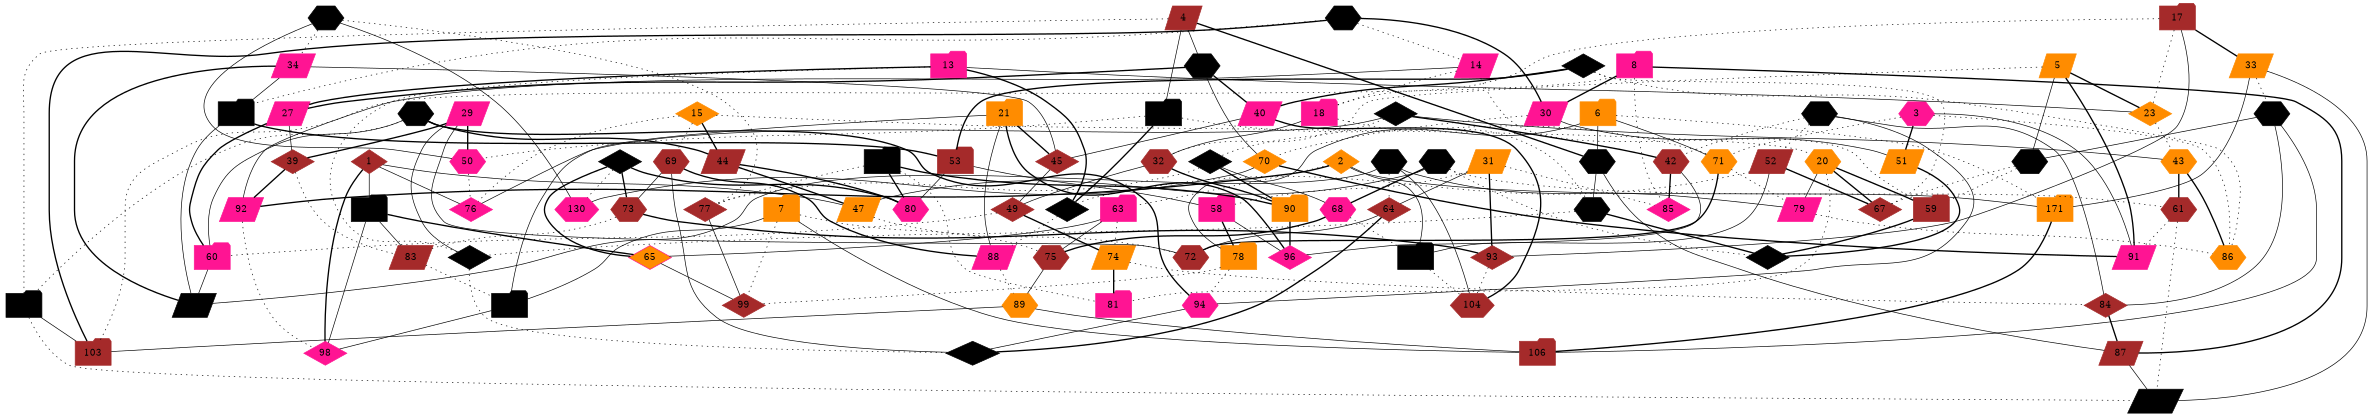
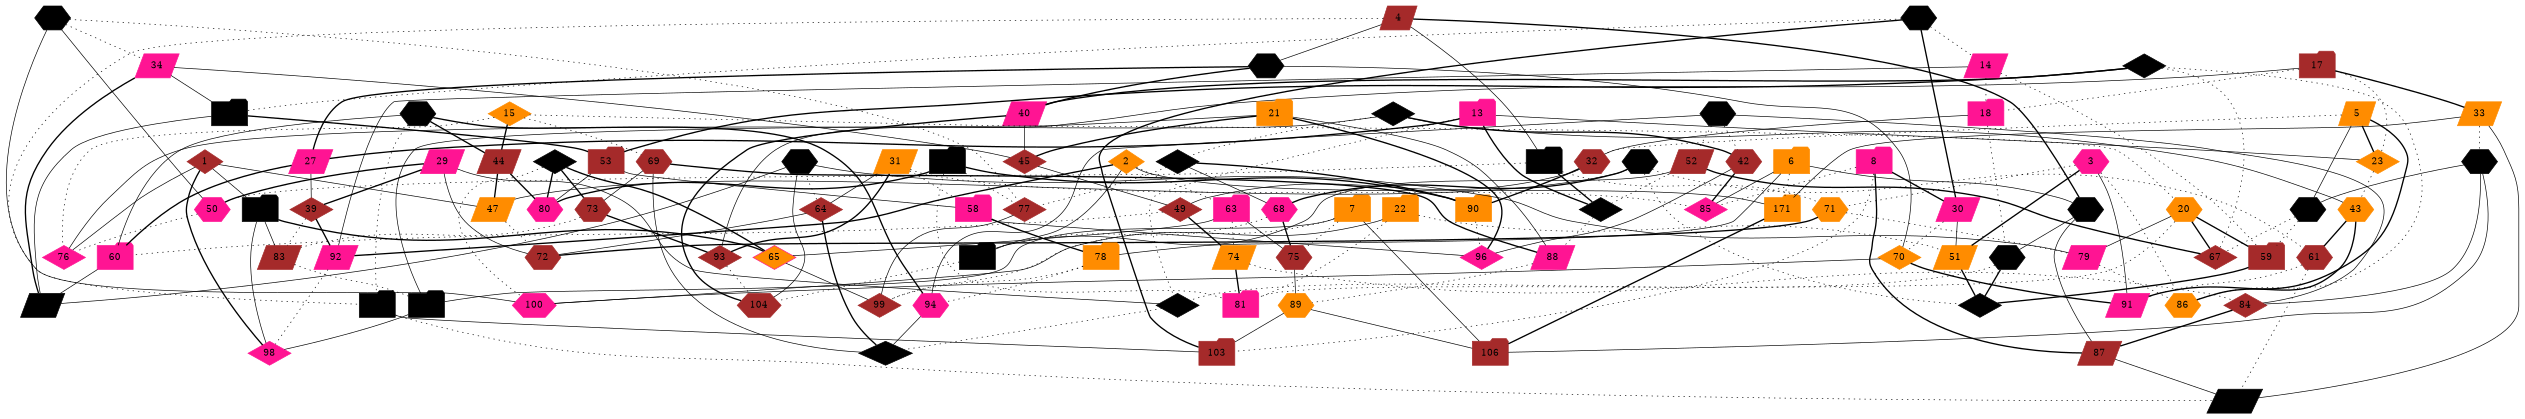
edge "6" -- "71": now "6" -- "85"
node "130": label "130" -> "100"
node "22": added
edge "90" -- "96": style bold -> dotted
